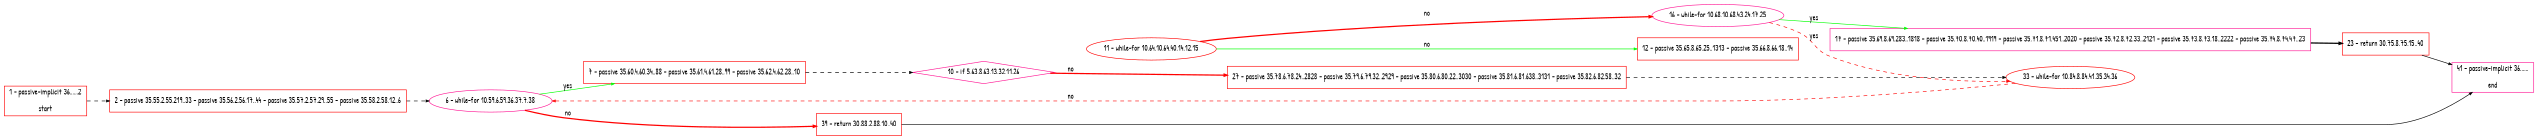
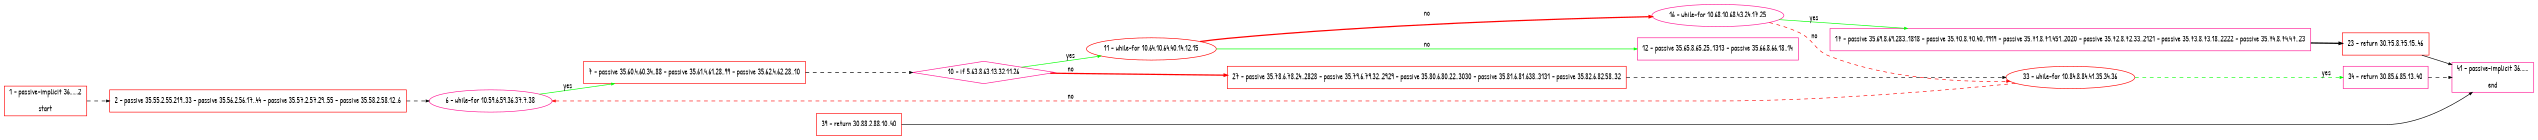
edge "16 - while-for 10,68,10,68,43,24,17,25" -> "33 - while-for 10,84,8,84,41,35,34,36": label "yes" -> "no"
node "23 - return 30,75,8,75,15,,40": label "23 - return 30,75,8,75,15,,40" -> "23 - return 30,75,8,75,15,,46"
node "12 - passive 35,65,8,65,25,,1313 - passive 35,66,8,66,18,,14": color red -> deeppink
edge "10 - if 5,63,8,63,13,32,11,26" -> "11 - while-for 10,64,10,64,40,14,12,15": added, label "yes"
node "34 - return 30,85,6,85,13,,40": added
edge "6 - while-for 10,59,6,59,36,37,7,38" -> "39 - return 30,88,2,88,10,,40": removed, label "no"
